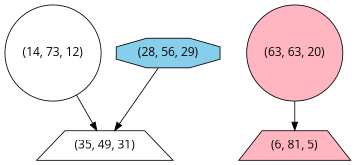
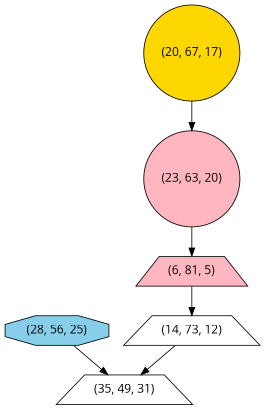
node "(14, 73, 12)": shape circle -> trapezium
node "(28, 56, 29)": label "(28, 56, 29)" -> "(28, 56, 25)"
node "(20, 67, 17)": added
node "(63, 63, 20)": label "(63, 63, 20)" -> "(23, 63, 20)"
edge "(6, 81, 5)" -> "(14, 73, 12)": added
